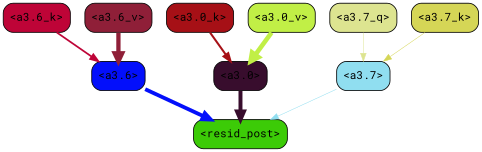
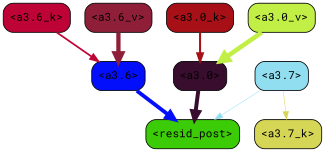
node "<a3.7_q>": removed
edge "<a3.7_k>" -> "<a3.7>": reversed
